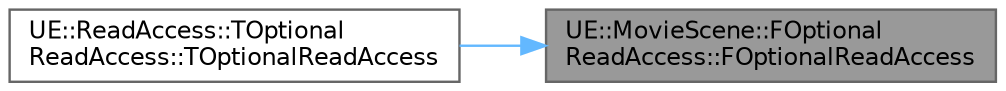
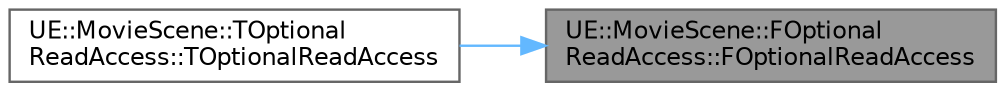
node "UE::ReadAccess::TOptional ReadAccess::TOptionalReadAccess": label "UE::ReadAccess::TOptional ReadAccess::TOptionalReadAccess" -> "UE::MovieScene::TOptional ReadAccess::TOptionalReadAccess"
